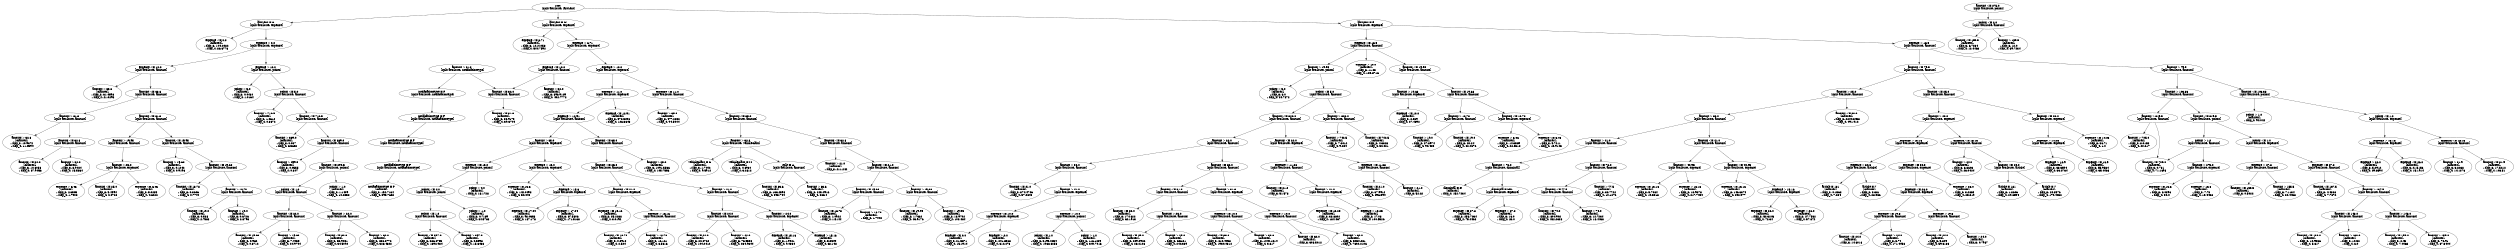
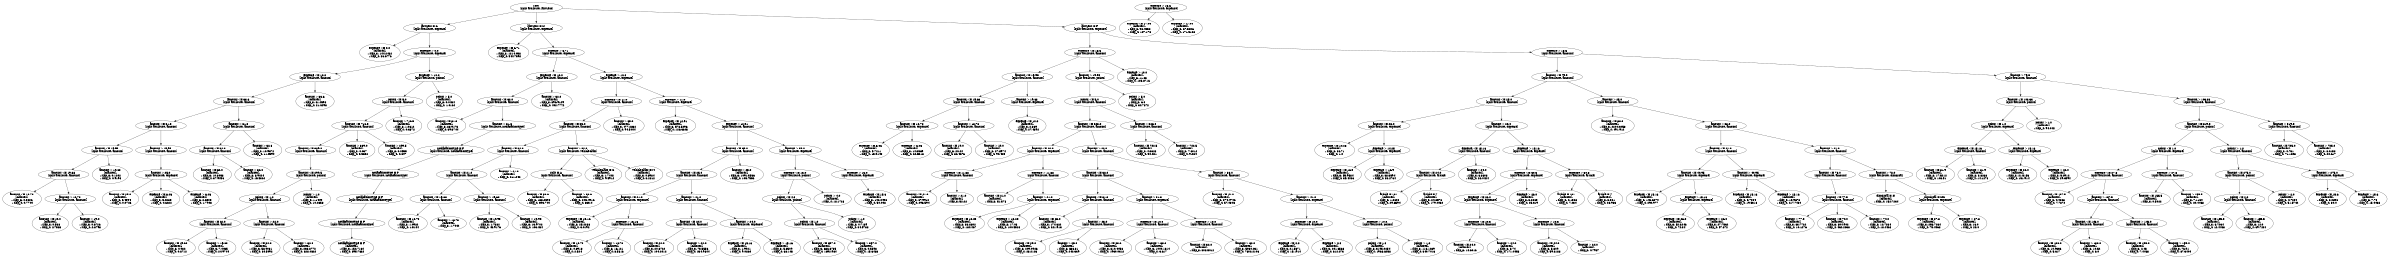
edge "amount > 31.3 [split attribute: notificationType]" -> "amount <= 32.0 [split attribute: amount]": reversed
edge "amount <= 389.0 [split attribute: amount]" -> "amount > 299.5 [Classes]: - skip_3: 0.0555 - skip_4: 0.847": now "amount <= 716.5 [split attribute: amount]" -> "amount > 299.5 [Classes]: - skip_3: 0.0555 - skip_4: 0.847"
edge "points > 1.0 [split attribute: amount]" -> "amount <= 705.0 [Classes]: - skip_3: 0.731 - skip_4: 71.1698": now "points > 1.0 [split attribute: amount]" -> "amount <= 275.0 [split attribute: points]"
edge "amount <= 78.0 [split attribute: amount]" -> "amount > 77.5 [Classes]: - skip_3: 33.7722 - skip_4: 10.1276": now "amount <= 77.5 [split attribute: amount]" -> "amount > 77.5 [Classes]: - skip_3: 33.7722 - skip_4: 10.1276"
edge "expense > 15.0 [split attribute: expense]" -> "expense > 15.6 [split attribute: expense]": removed
node "points > 2.0 [Classes]: - skip_3: 0.7234 - skip_4: 51.5742": added
